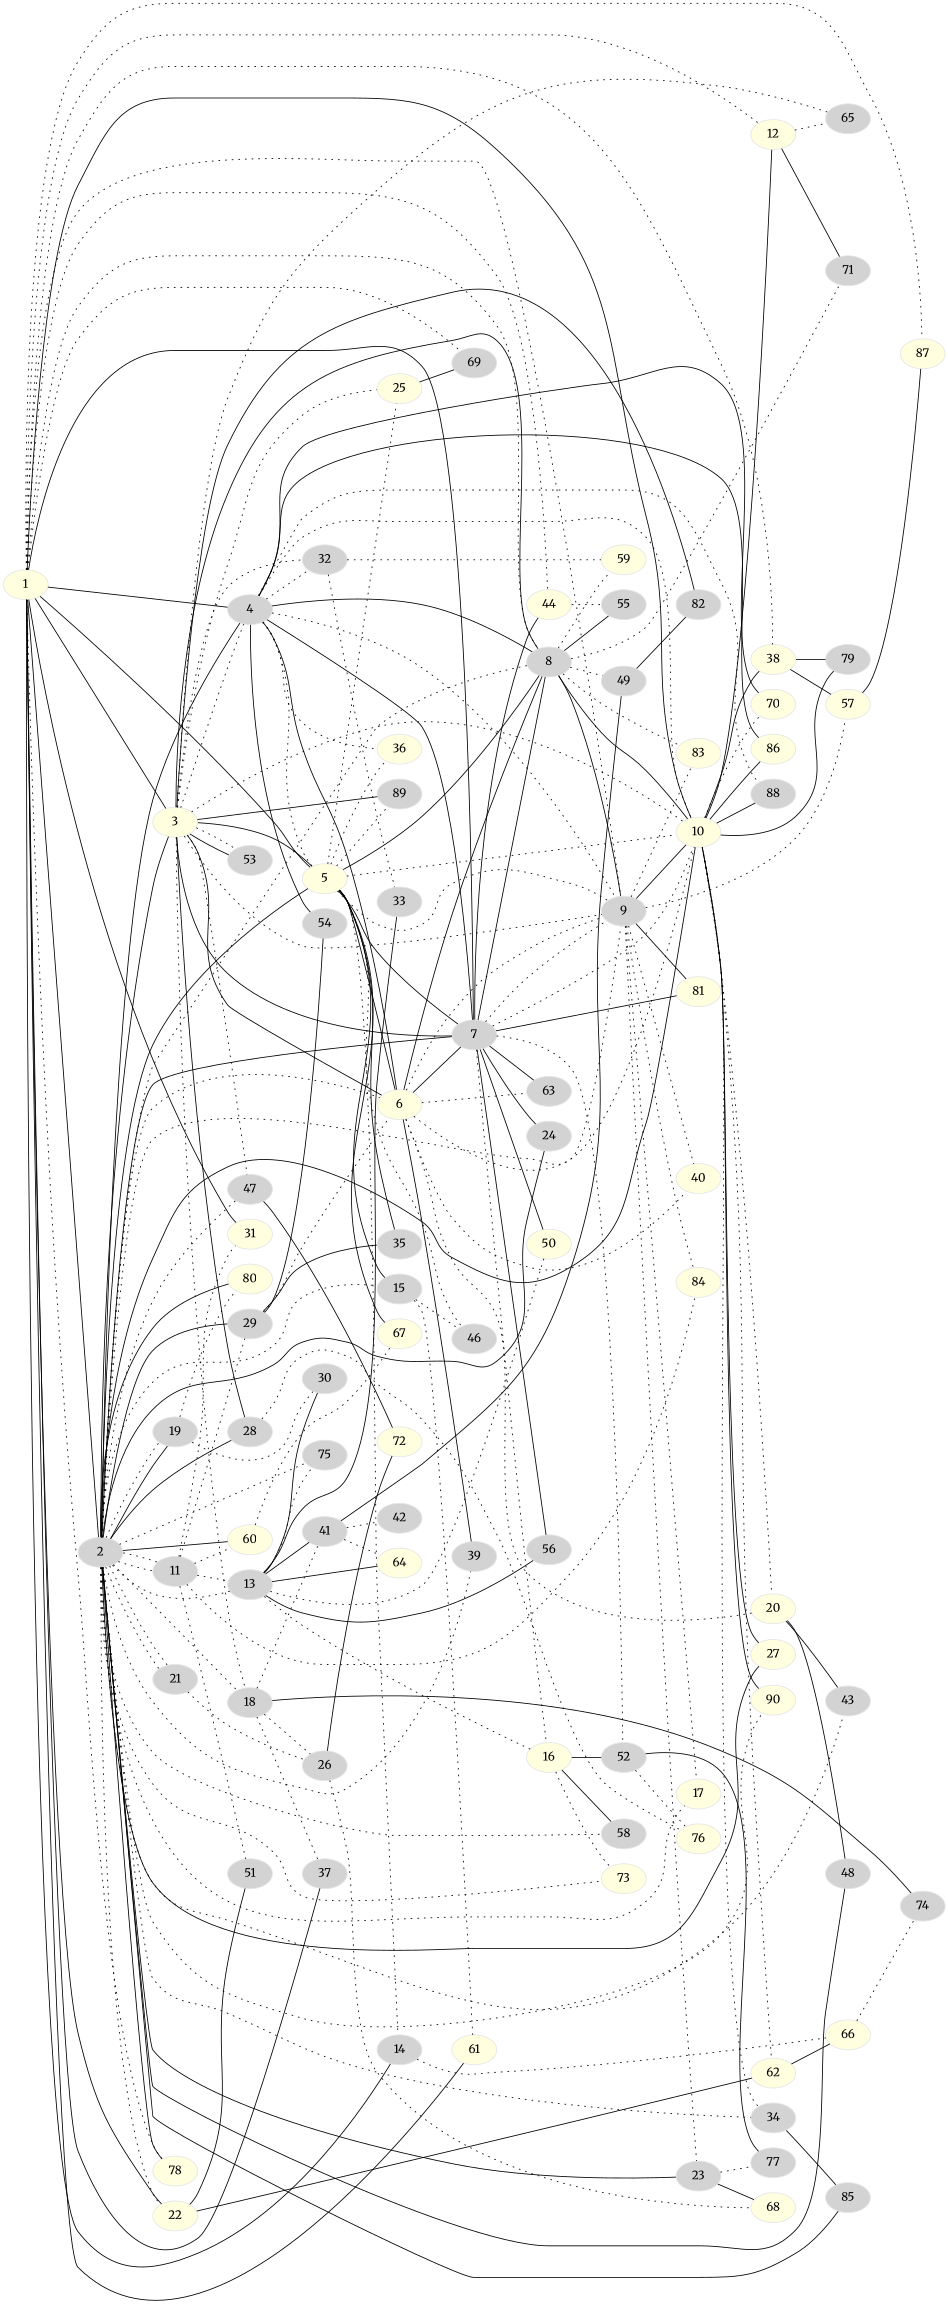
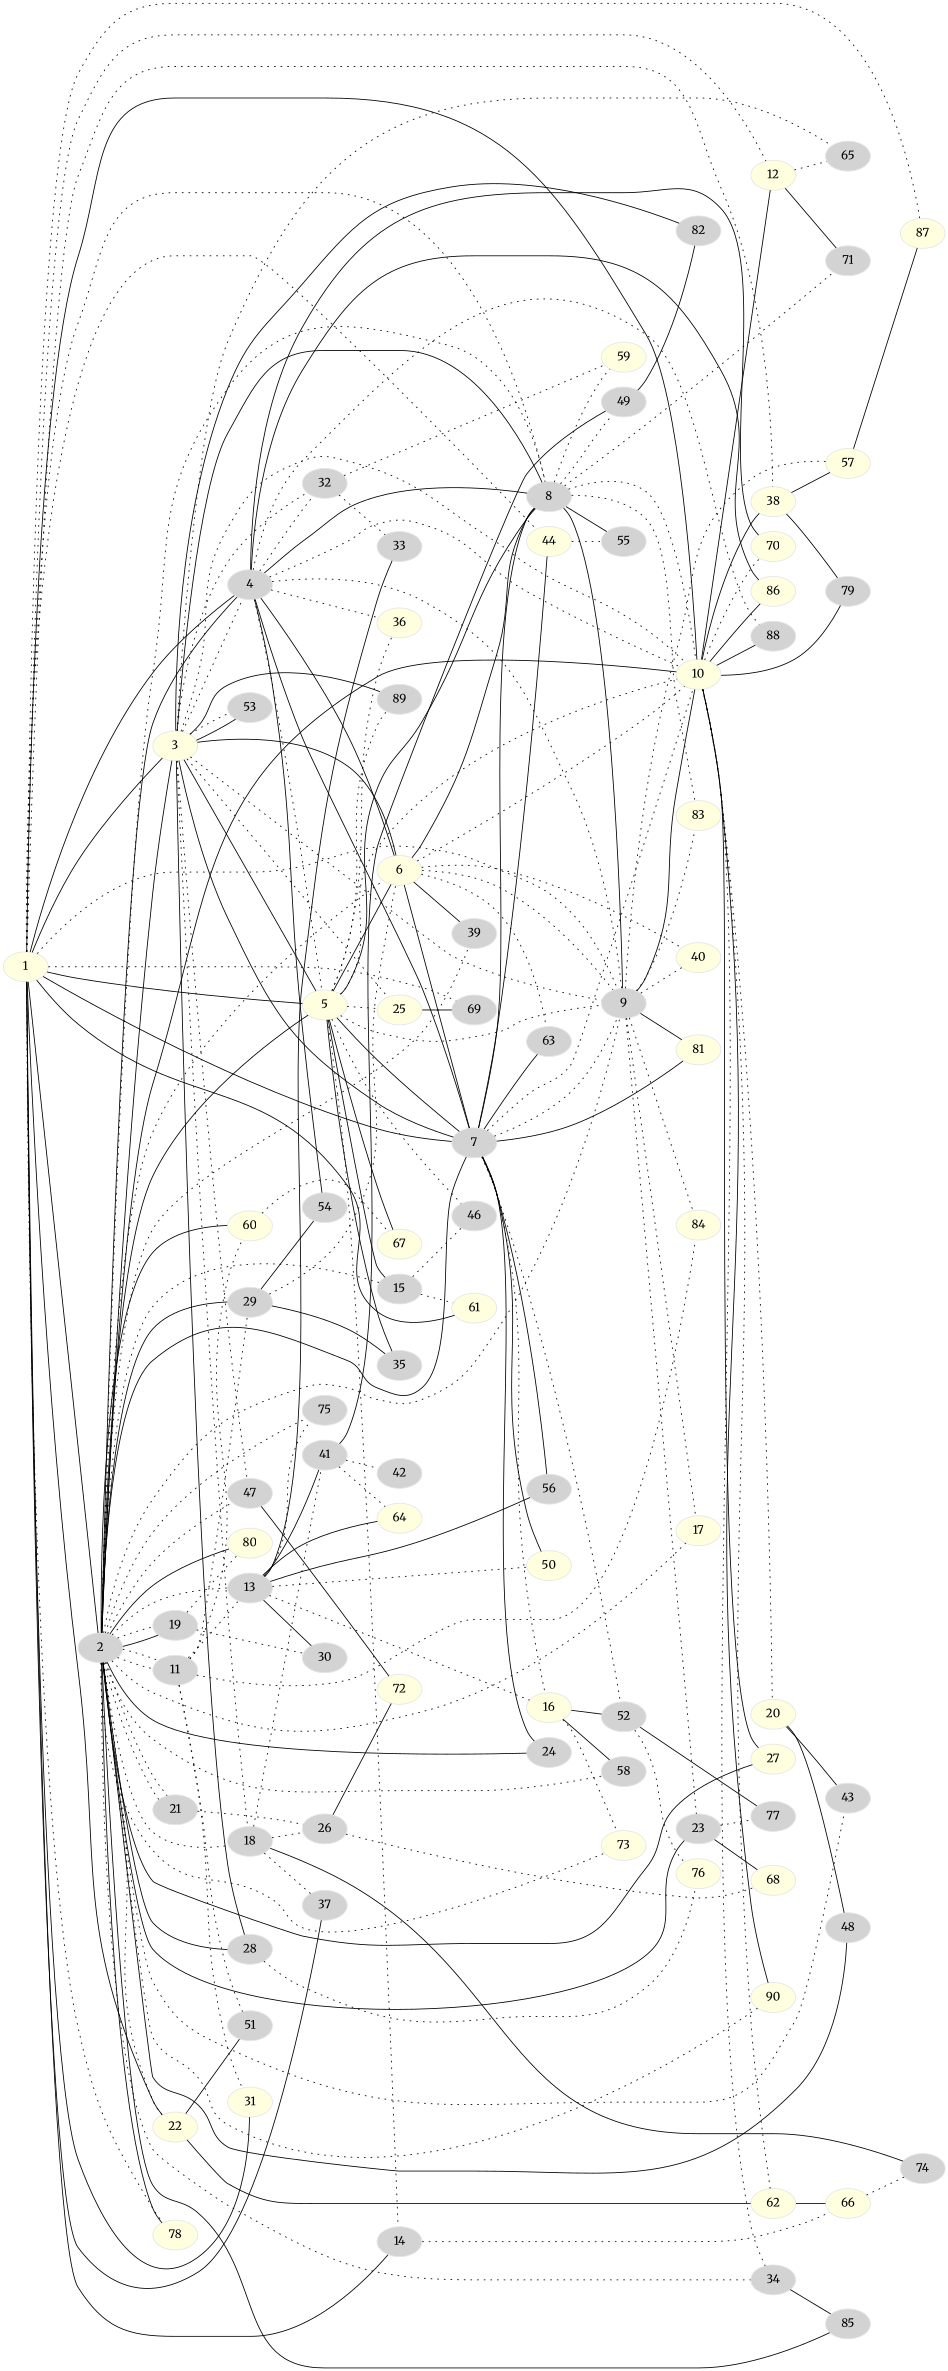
edge "8" -- "10": style solid -> dotted
edge "6" -- "20": removed
